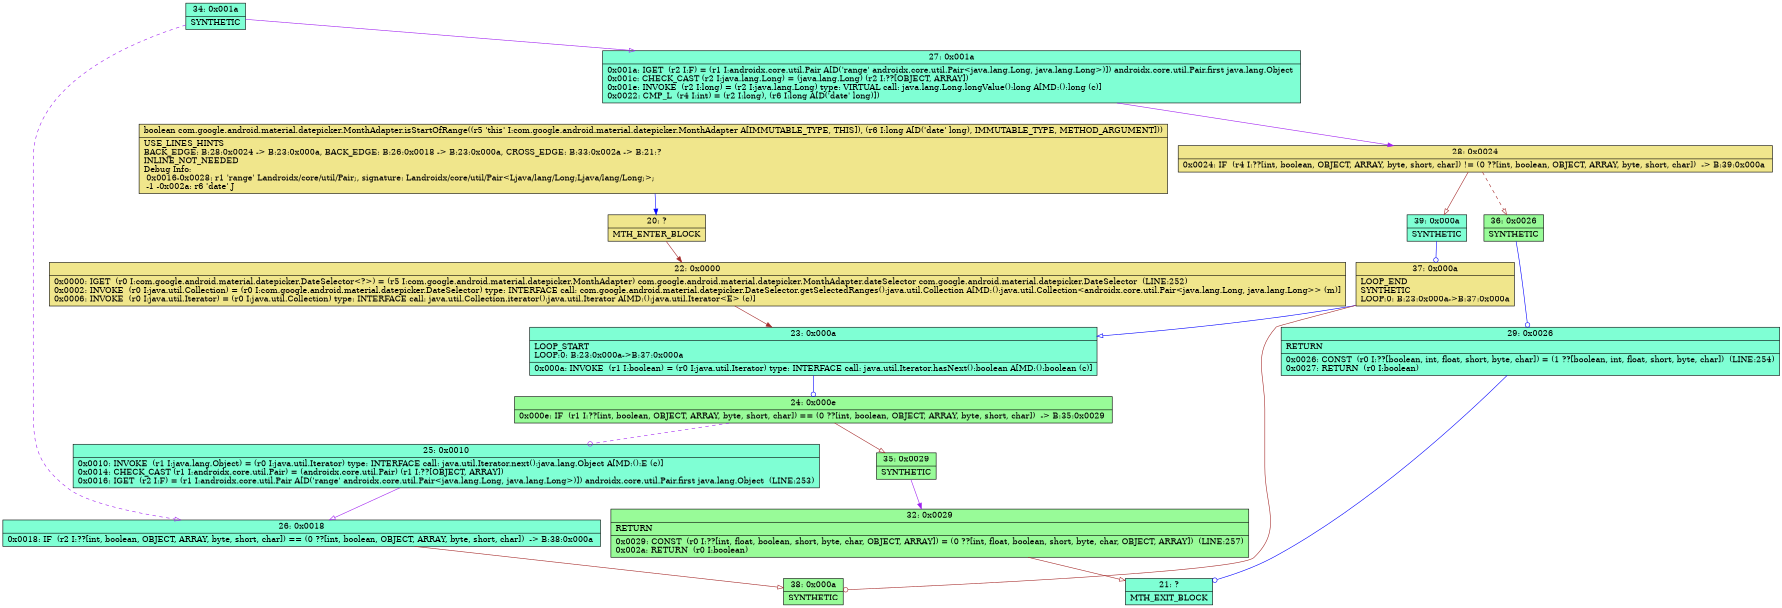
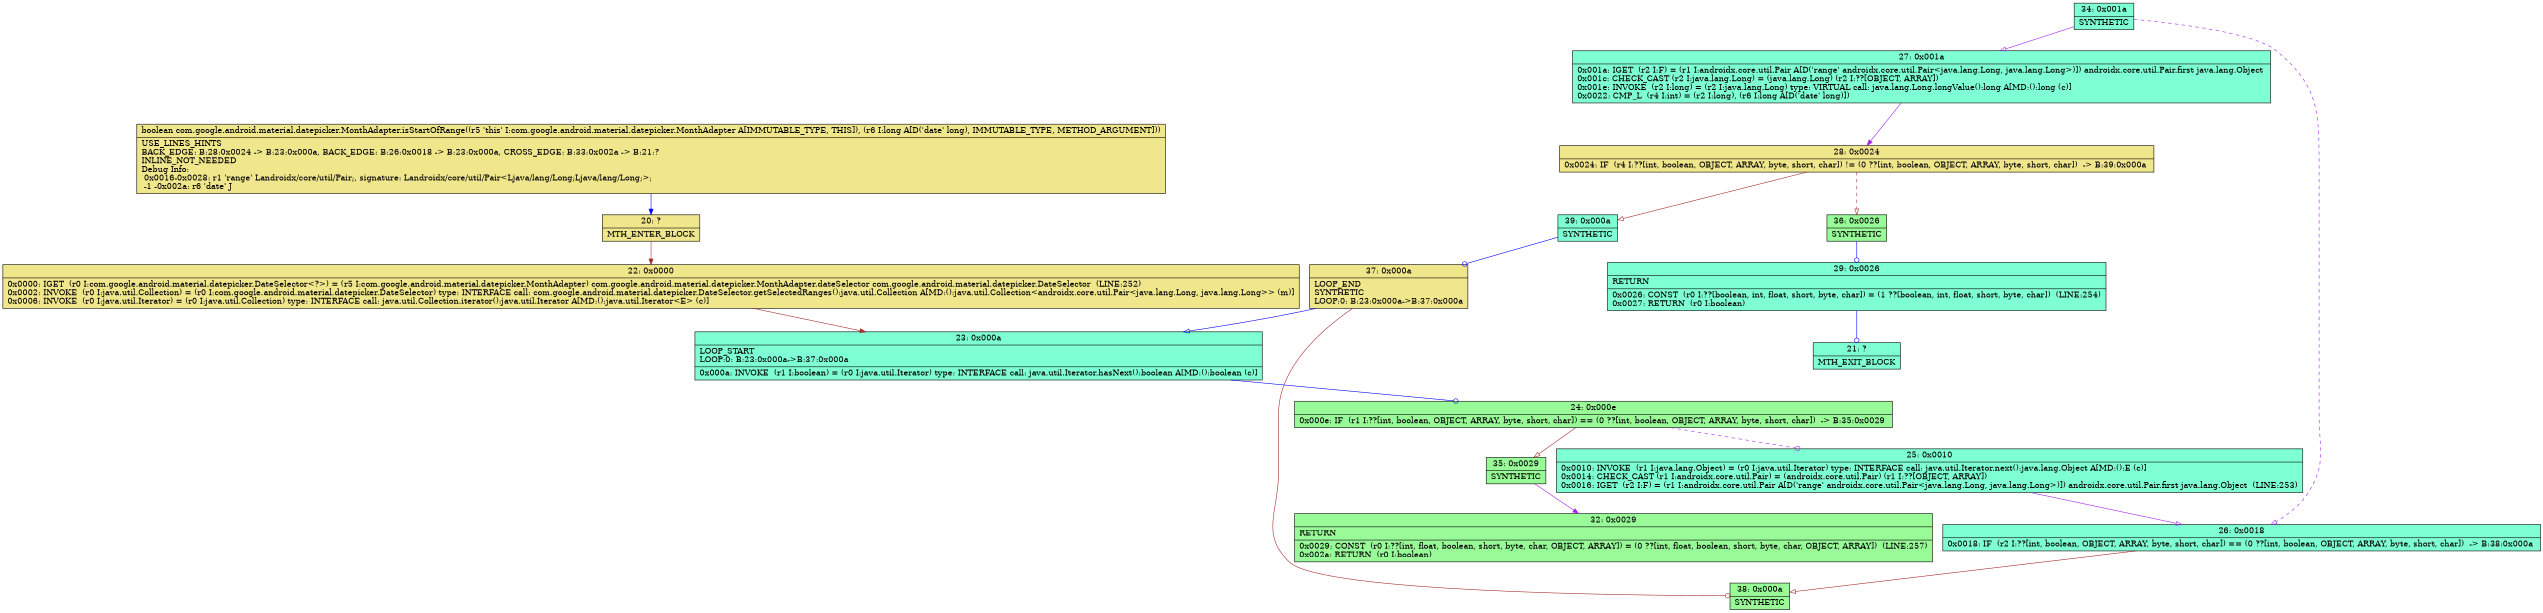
edge "32: 0x0029" -> "21: ?": removed
